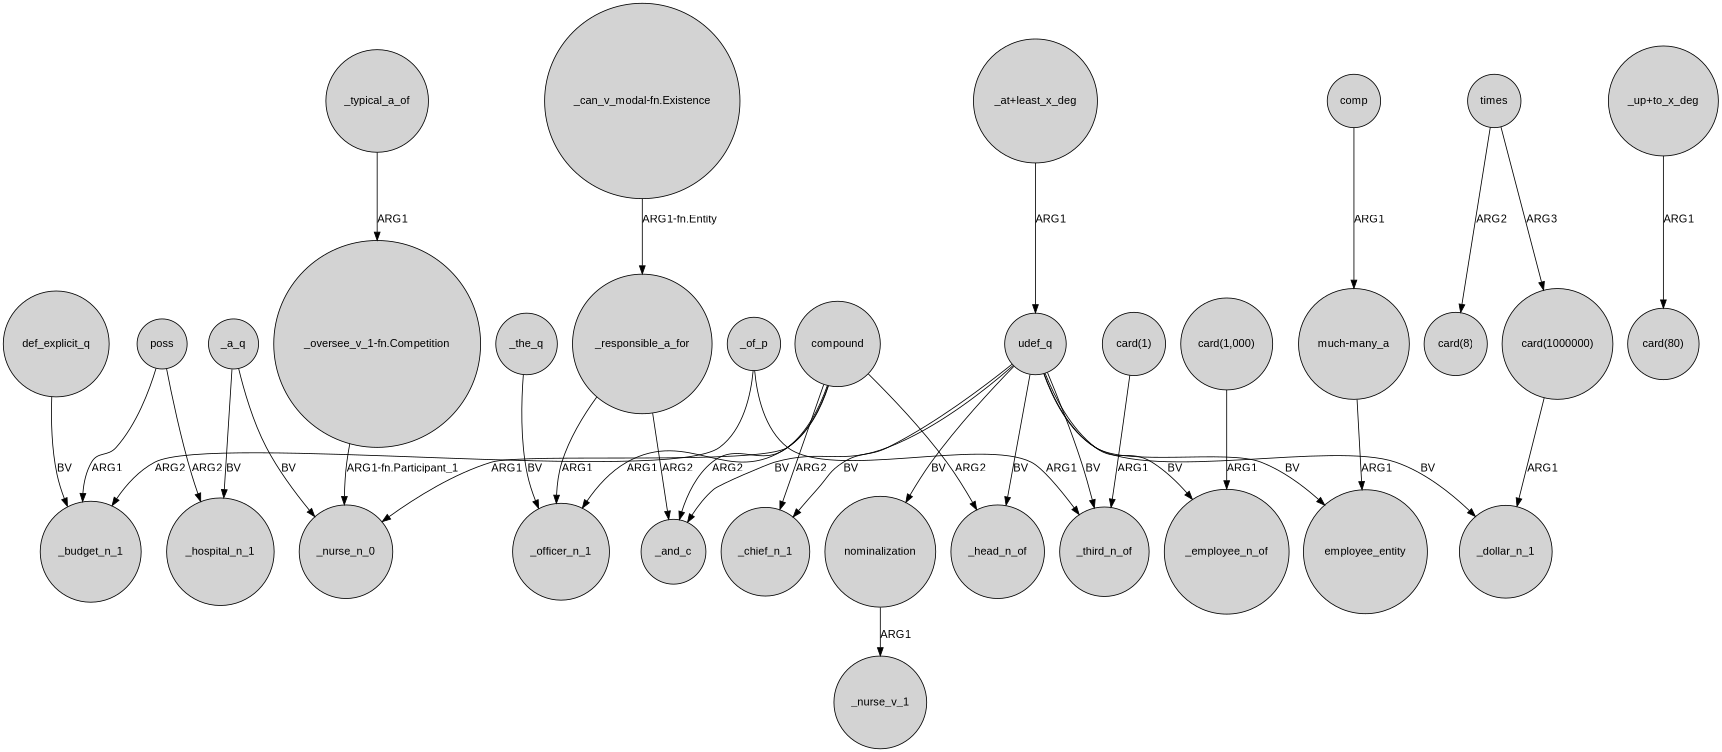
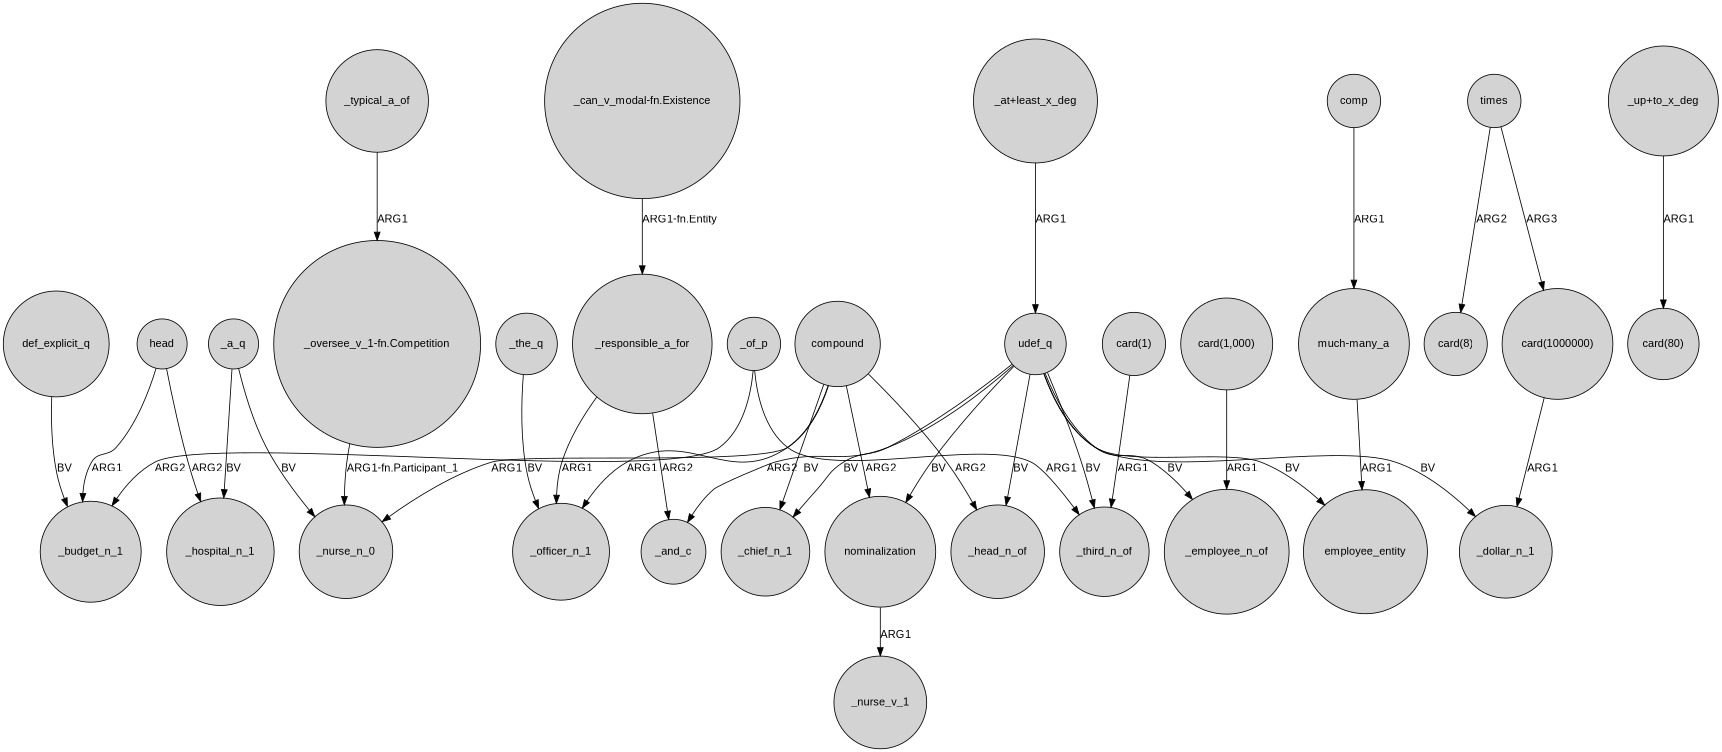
node "poss": label "poss" -> "head"
edge "compound" -> "_and_c": now "compound" -> "nominalization"
edge "udef_q" -> "_and_c": label "BV" -> "ARG2"
edge "compound" -> "_chief_n_1": label "ARG2" -> "BV"
